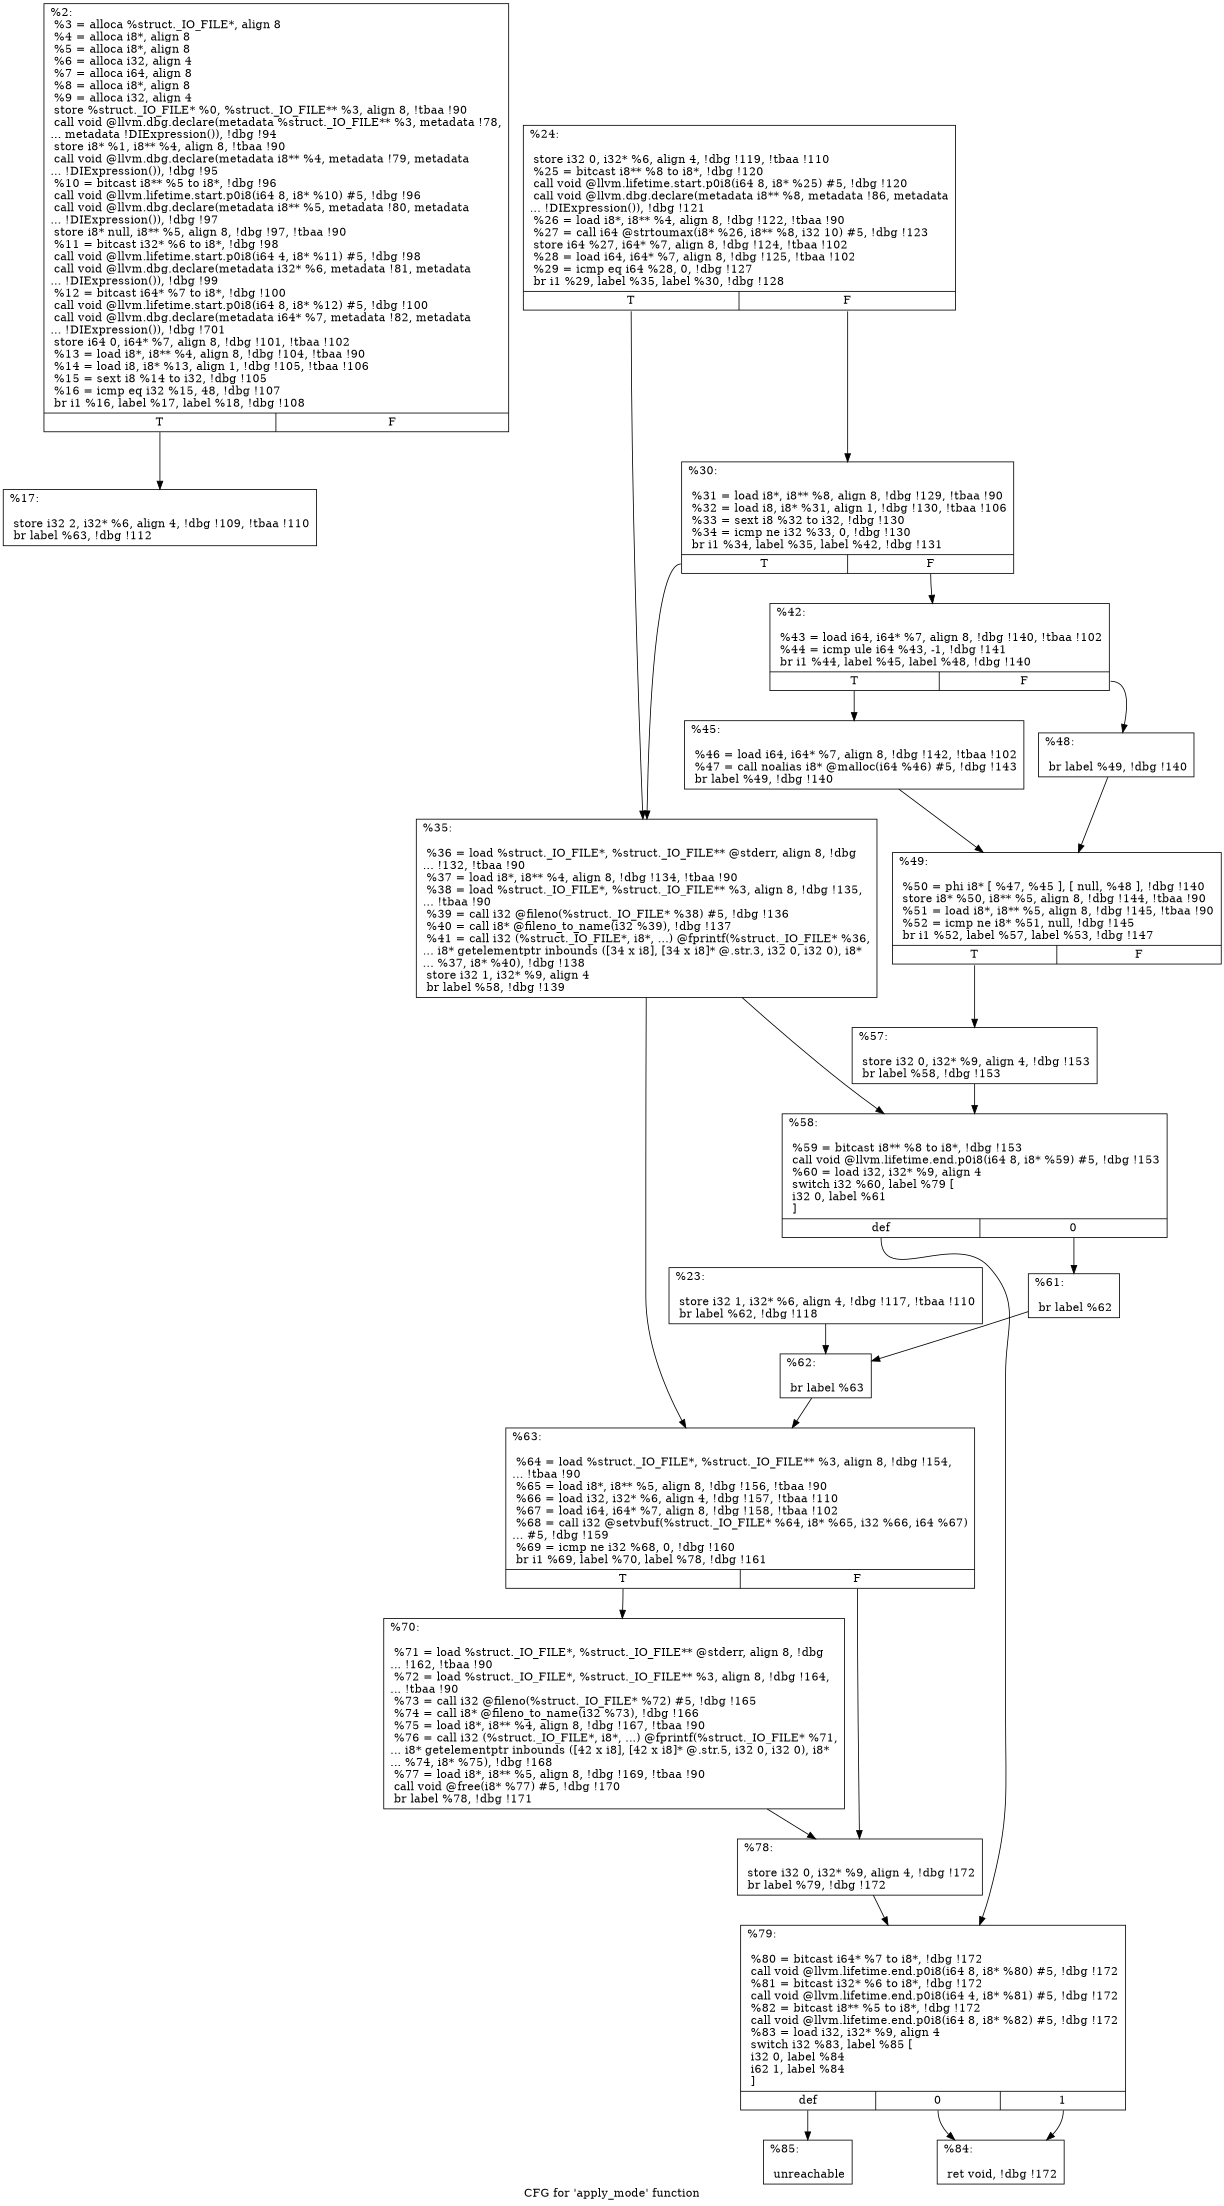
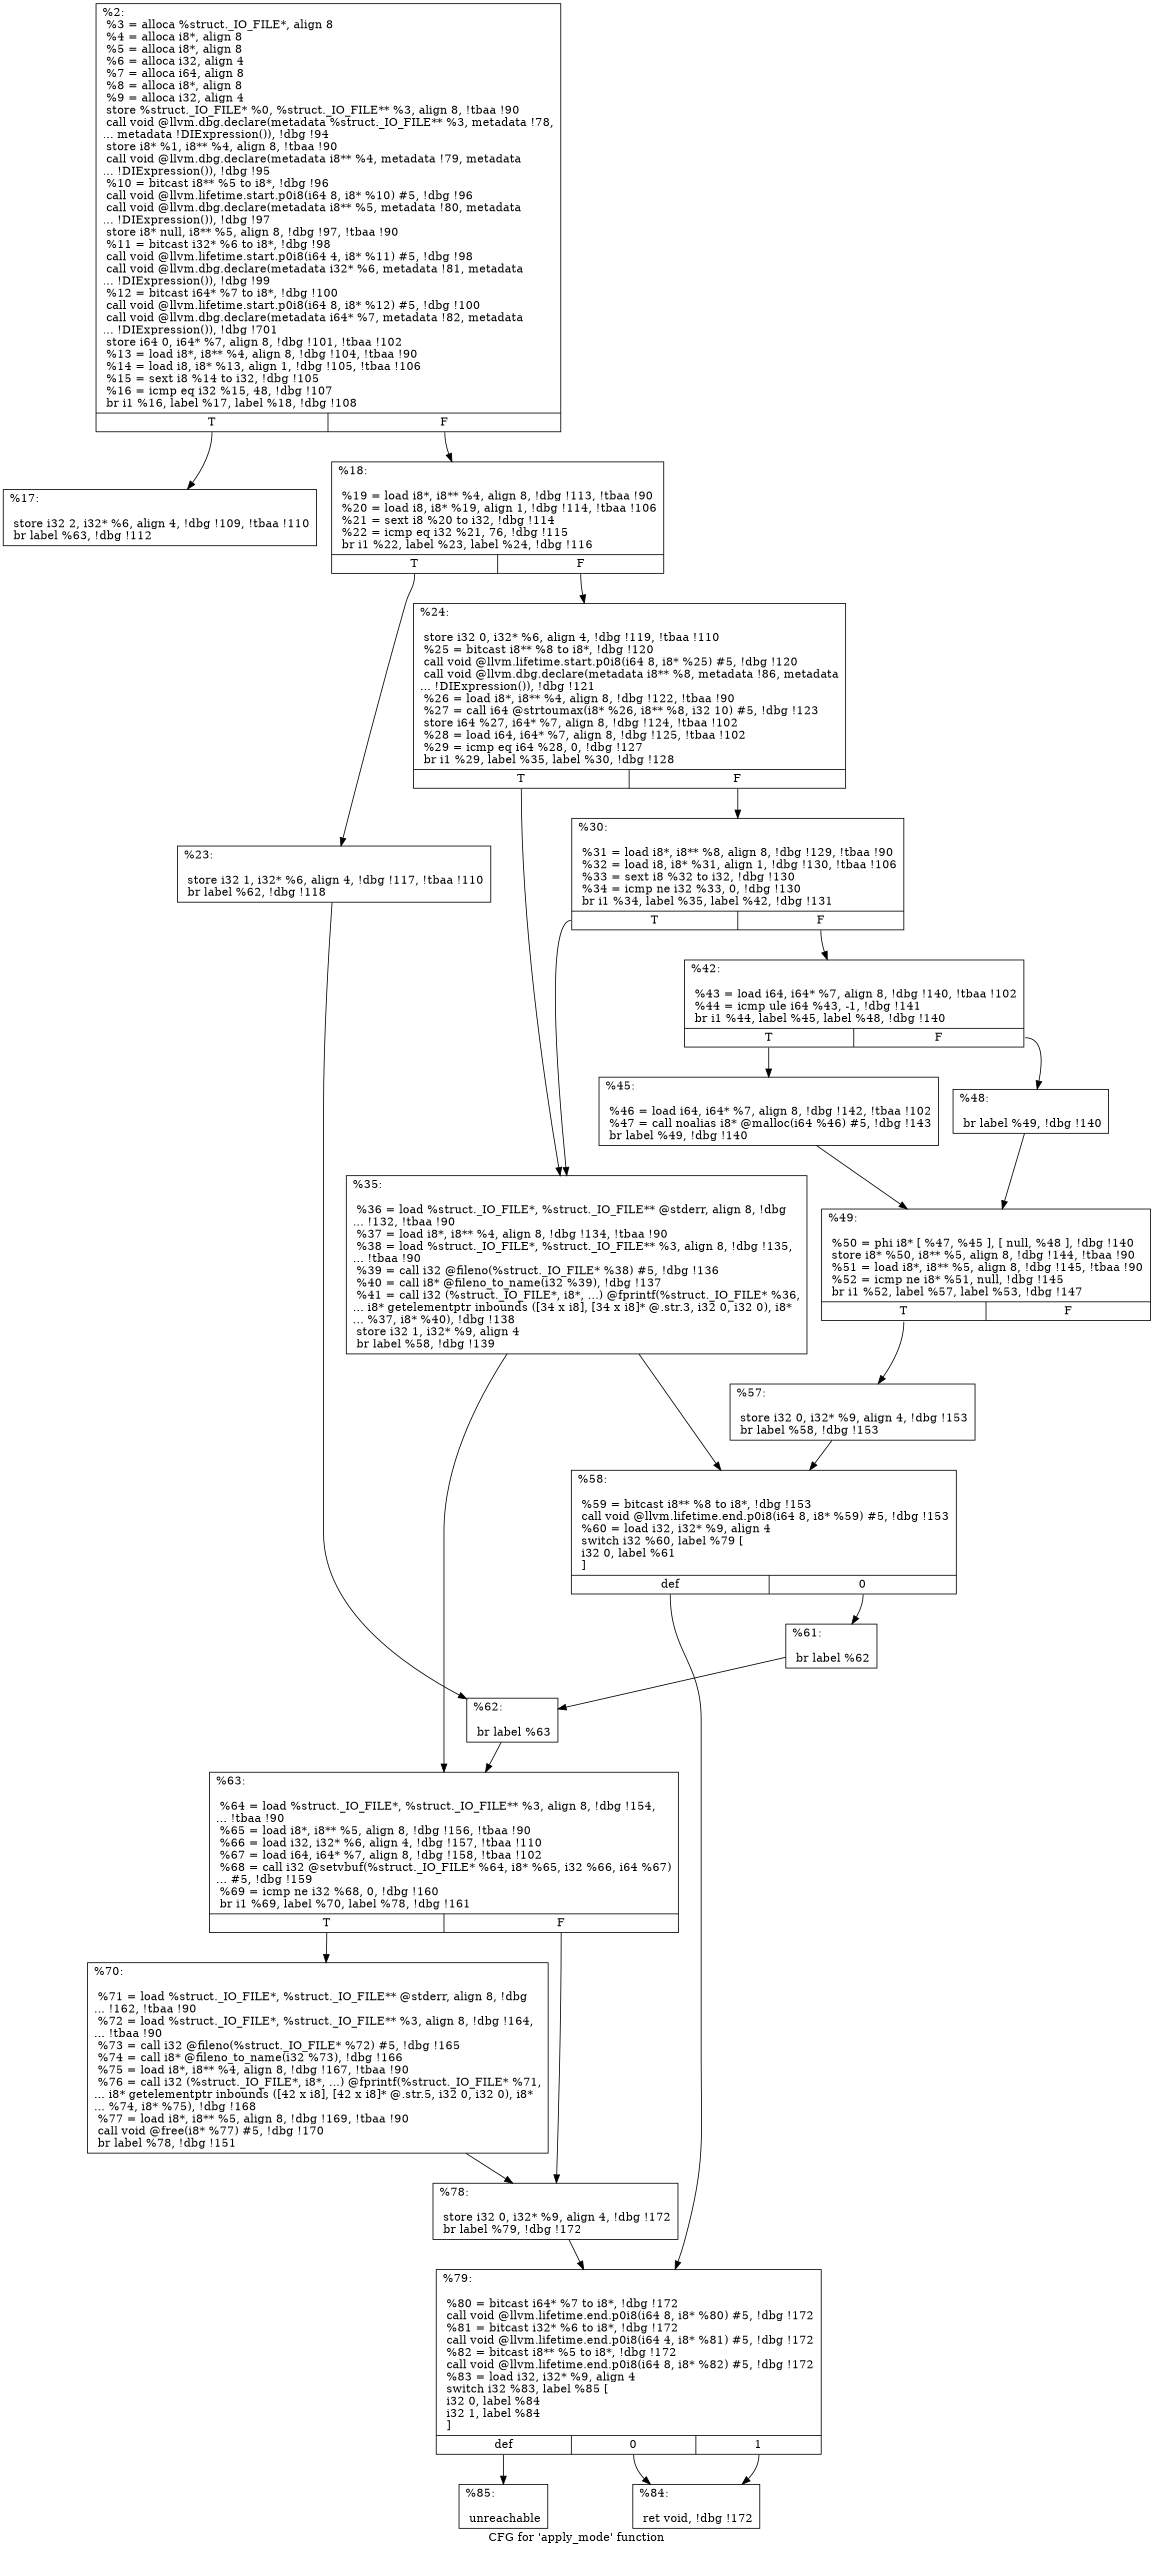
node "%18:": added
node "%70:": text "br label %78, !dbg !171" -> "br label %78, !dbg !151"
node "%79:": text "i62 1, label %84" -> "i32 1, label %84"
